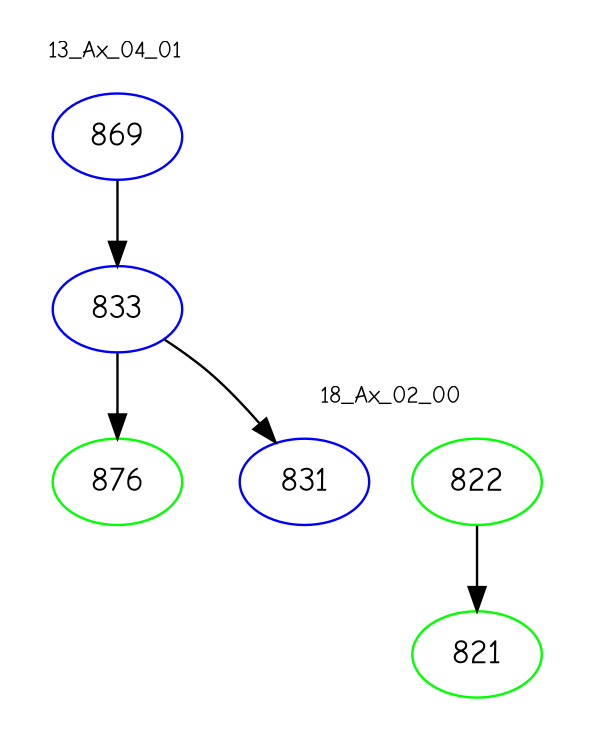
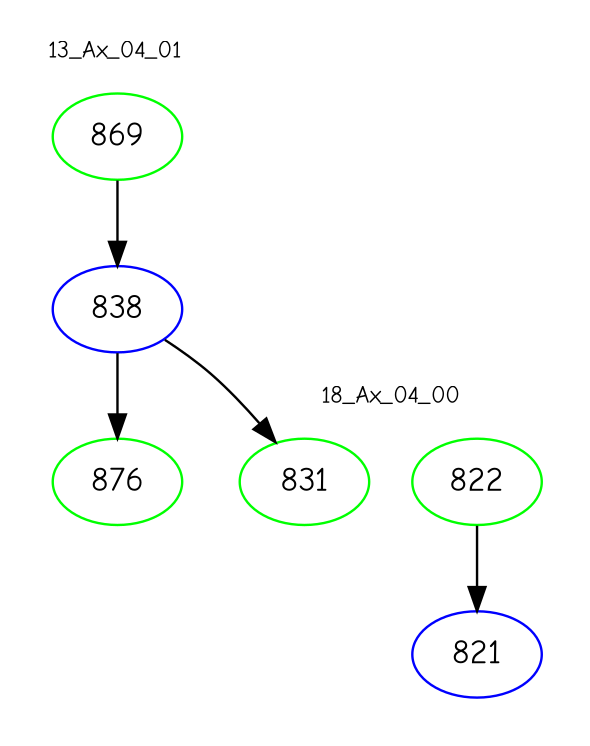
node "869": color blue -> green
node "833": label "833" -> "838"
cluster "18_Ax_02_00": label "18_Ax_02_00" -> "18_Ax_04_00"
node "831": color blue -> green
node "821": color green -> blue
